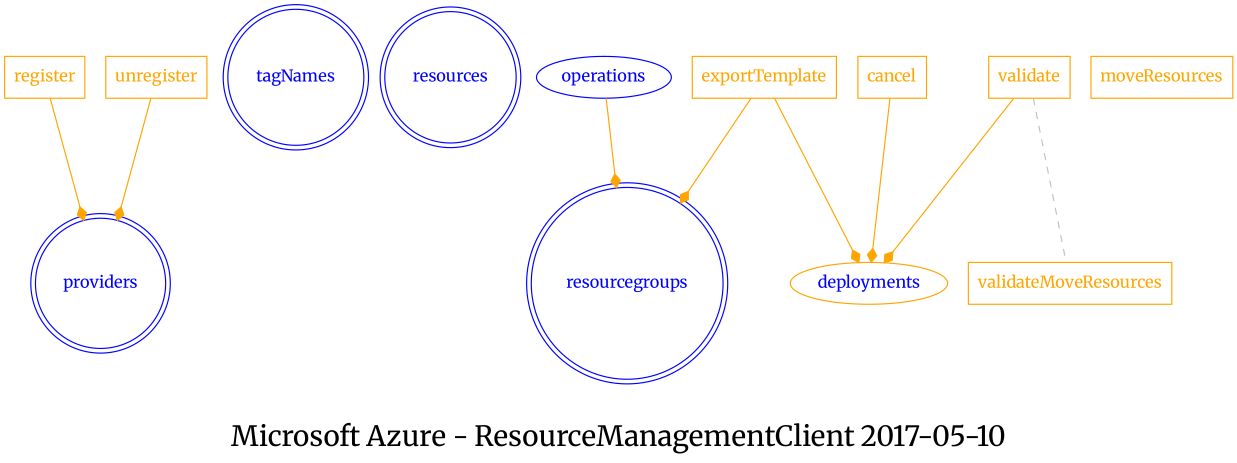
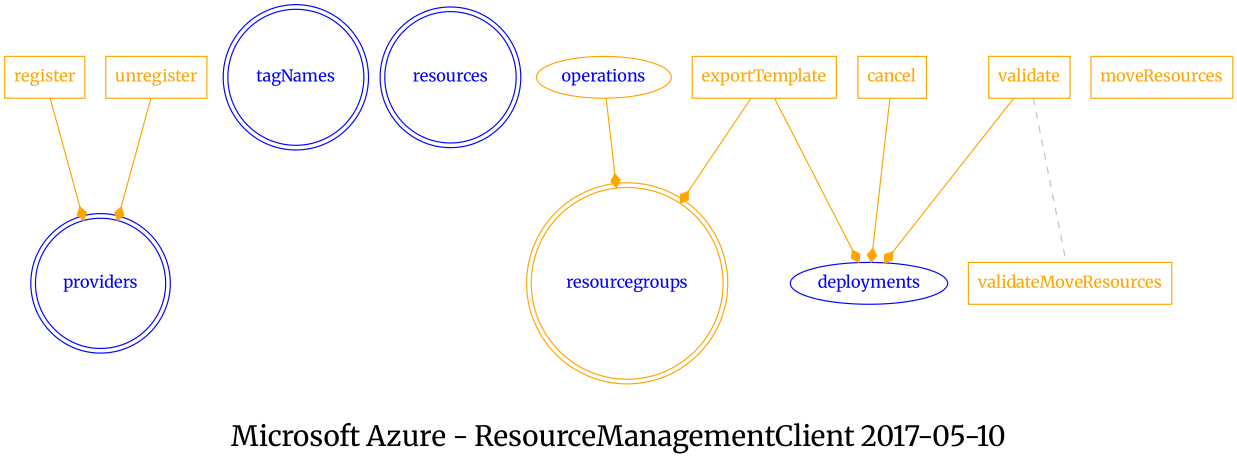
node "operations": color blue -> orange
node "resourcegroups": color blue -> orange
node "deployments": color orange -> blue
